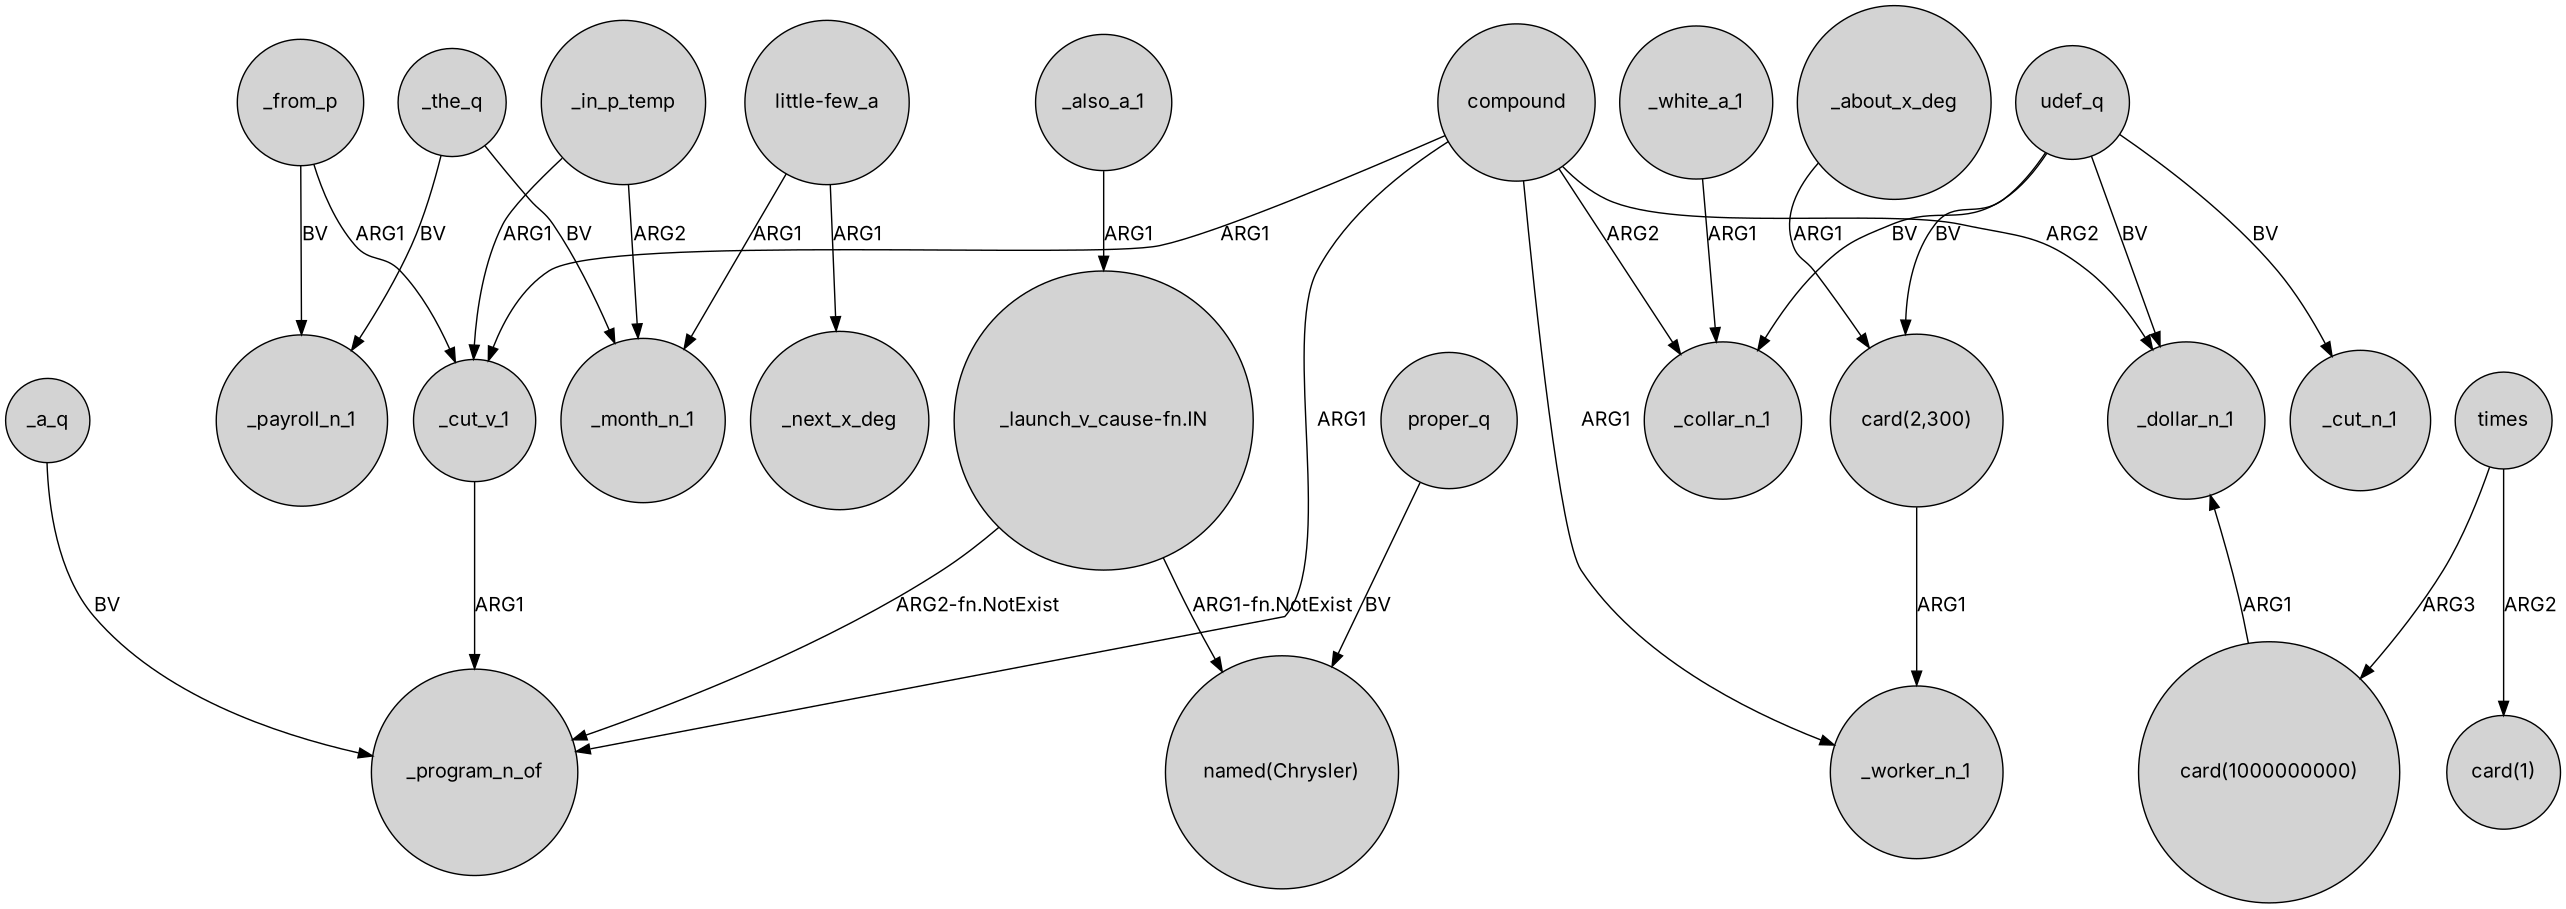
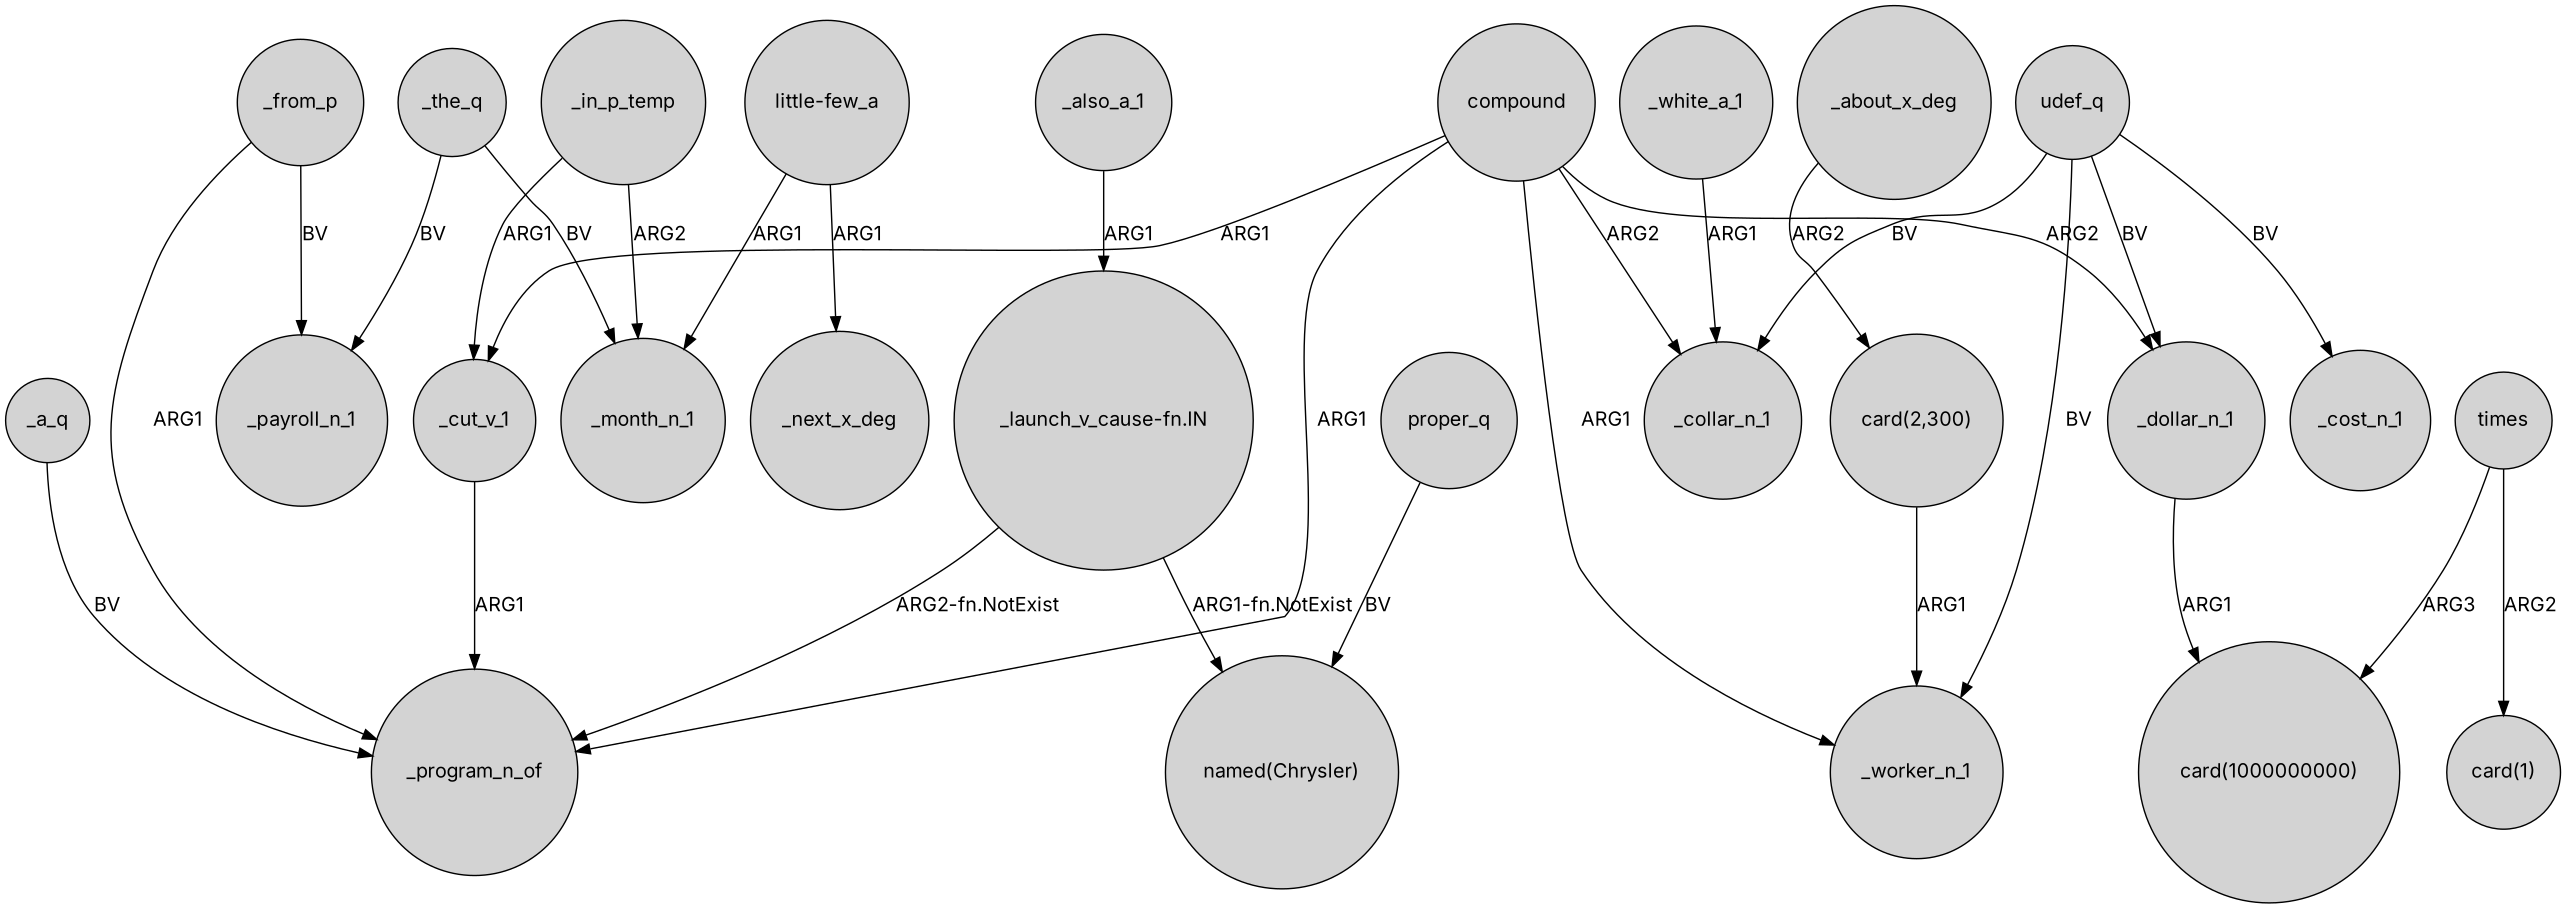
edge "udef_q" -> "card(2,300)": now "udef_q" -> "_worker_n_1"
edge "_about_x_deg" -> "card(2,300)": label "ARG1" -> "ARG2"
edge "_from_p" -> "_cut_v_1": now "_from_p" -> "_program_n_of"
node "_cut_n_1": label "_cut_n_1" -> "_cost_n_1"
edge "card(1000000000)" -> "_dollar_n_1": reversed
